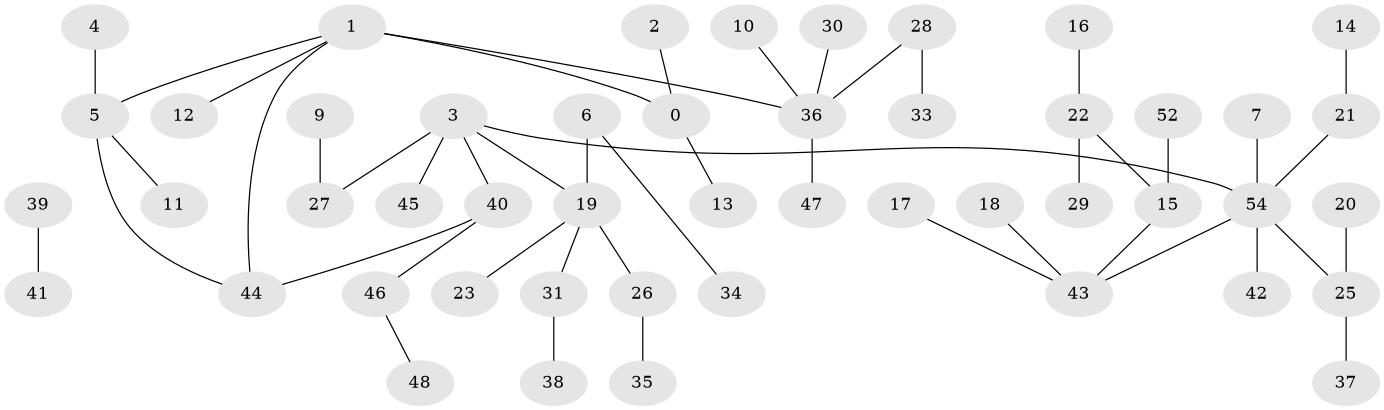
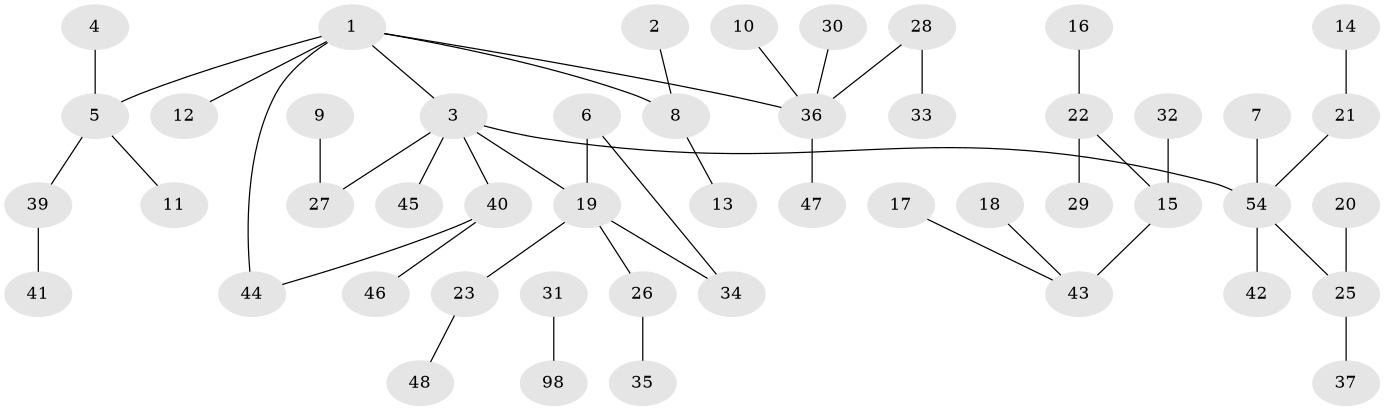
edge "1" -- "3": added
node "0": label "0" -> "8"
node "52": label "52" -> "32"
edge "5" -- "44": now "5" -- "39"
edge "19" -- "31": now "19" -- "34"
edge "54" -- "43": removed
edge "46" -- "48": now "23" -- "48"
node "38": label "38" -> "98"
